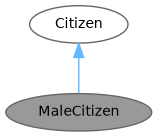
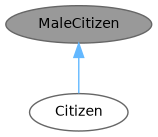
edge "MaleCitizen" -> "Citizen": reversed
